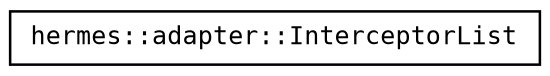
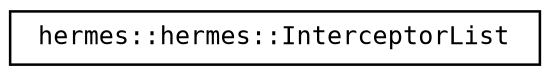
node "hermes::adapter::InterceptorList": label "hermes::adapter::InterceptorList" -> "hermes::hermes::InterceptorList"
